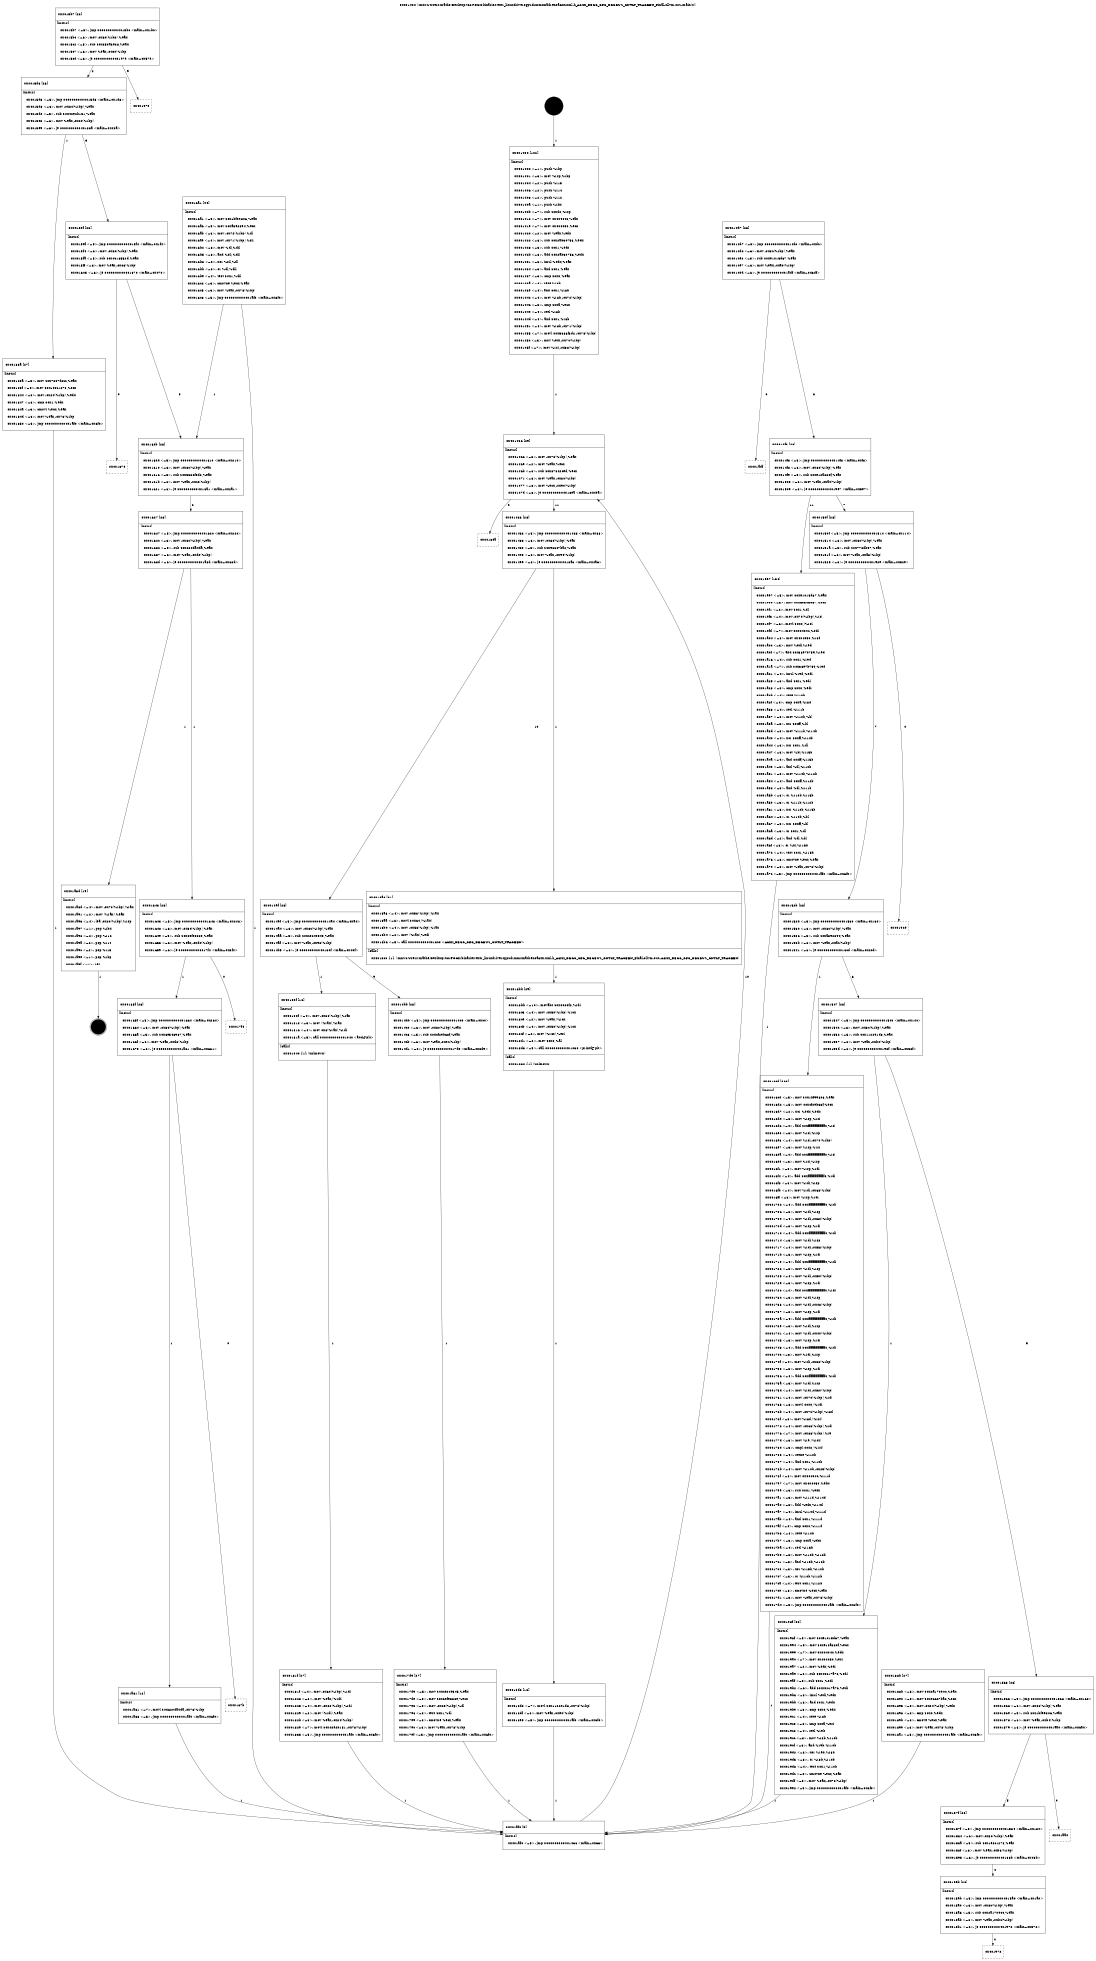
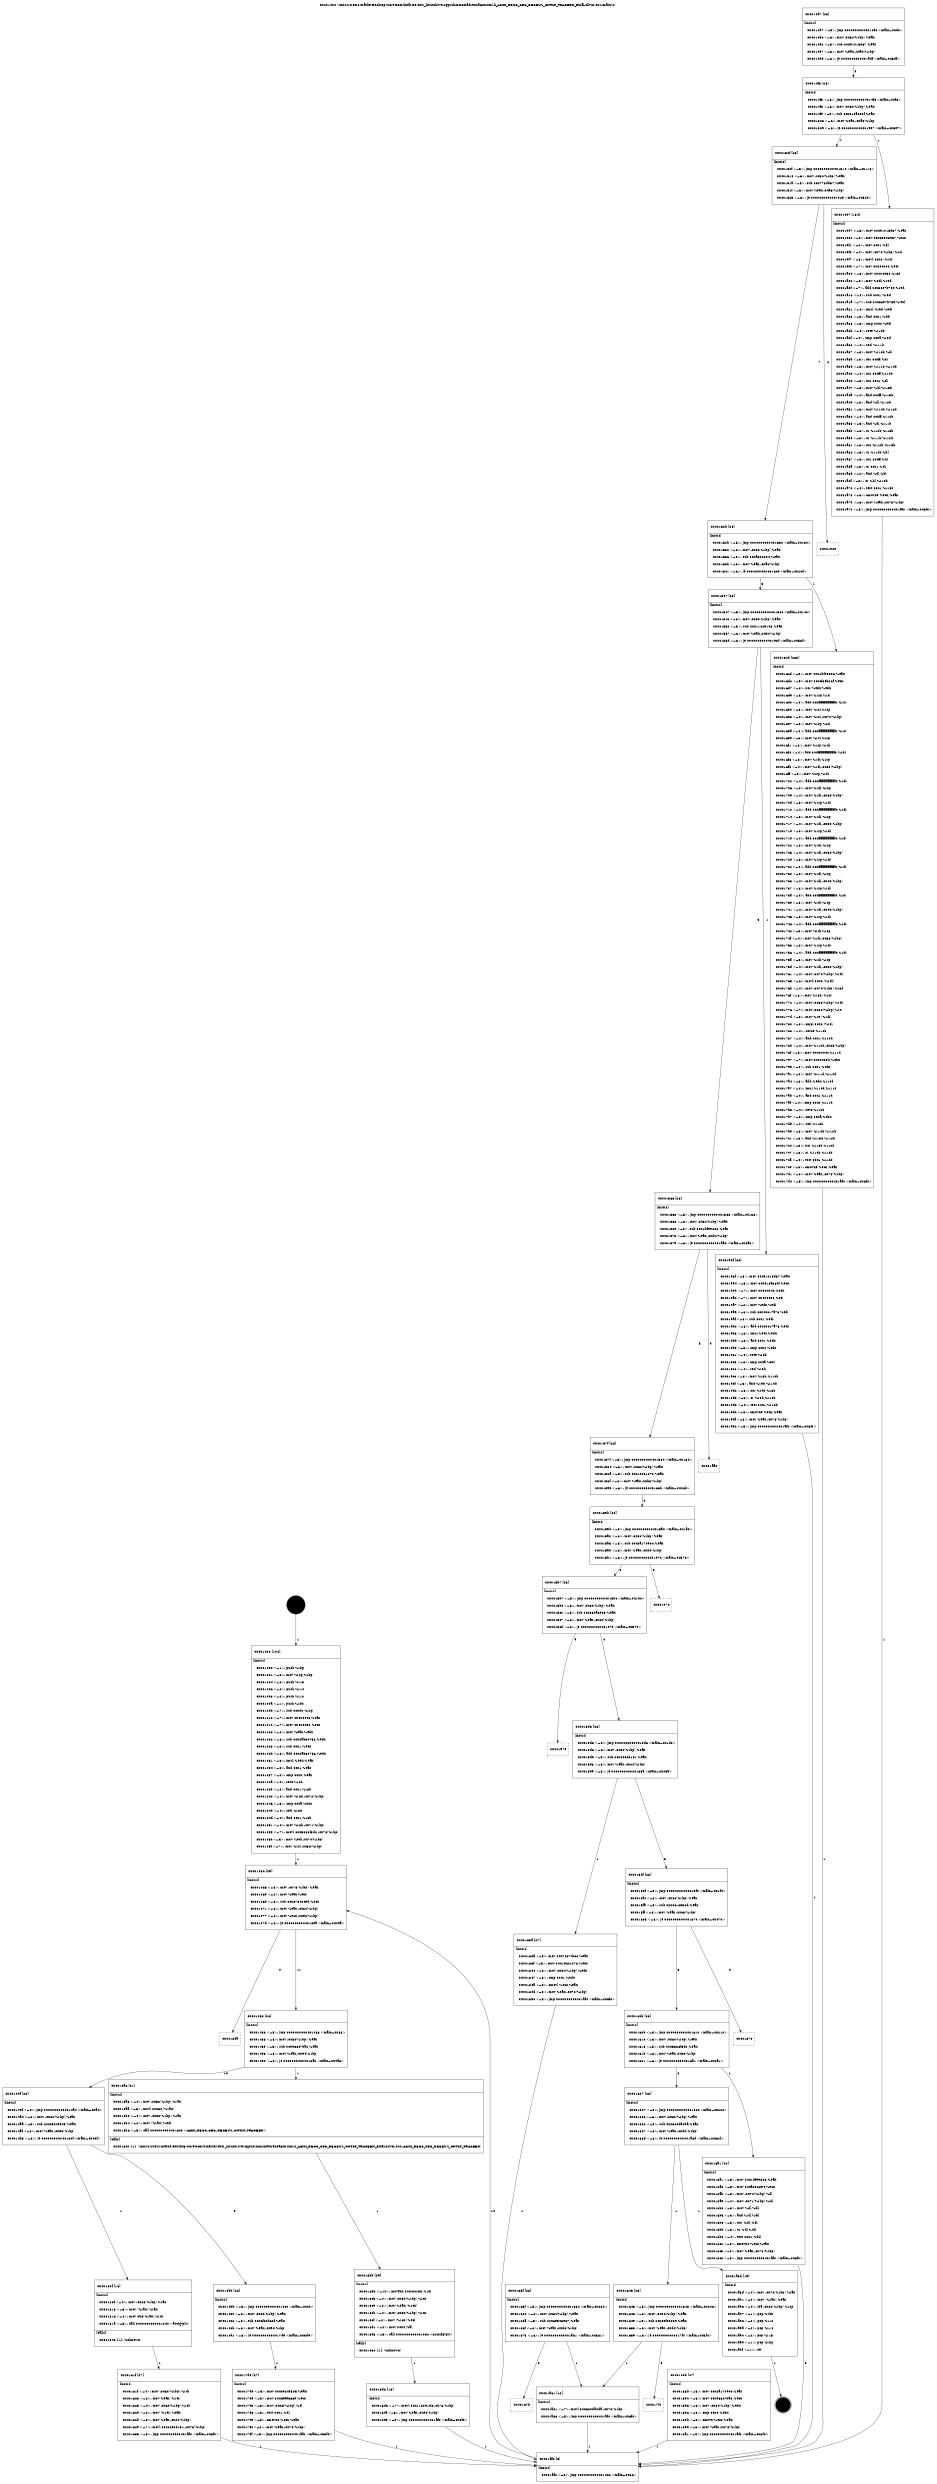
edge "0x4016a1 [44]" -> "0x40160b [28]": reversed
node "0x401adf": removed
edge "0x4014f3 [28]" -> "0x4019e7 [154]": label " 11" -> " 1"
edge "0x4016a1 [44]" -> "0x401af0 [5]": label " 1" -> " 3"
edge "0x401643 [28]" -> "0x40165f [28]": now "0x401643 [28]" -> "0x401a81 [12]"
edge "0x40159b [28]" -> "0x4015b7 [28]": added, label "4"
